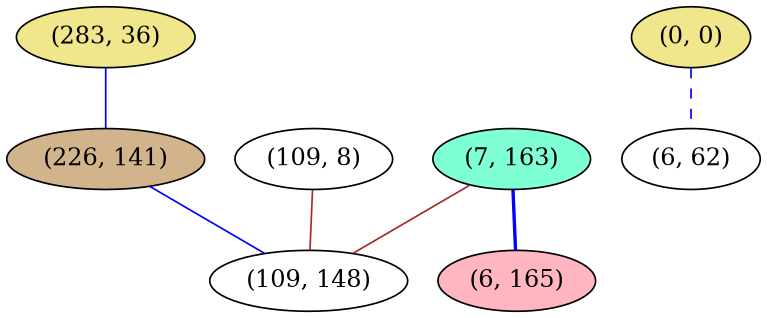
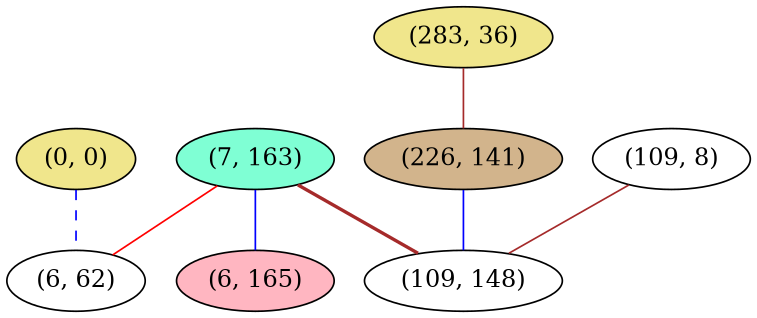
edge "(283, 36)" -- "(226, 141)": color blue -> brown
edge "(7, 163)" -- "(109, 148)": style solid -> bold
edge "(7, 163)" -- "(6, 62)": added
edge "(7, 163)" -- "(6, 165)": style bold -> solid
